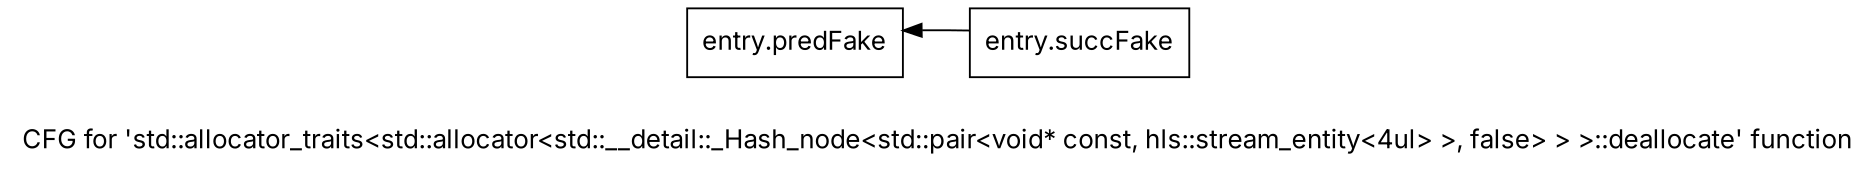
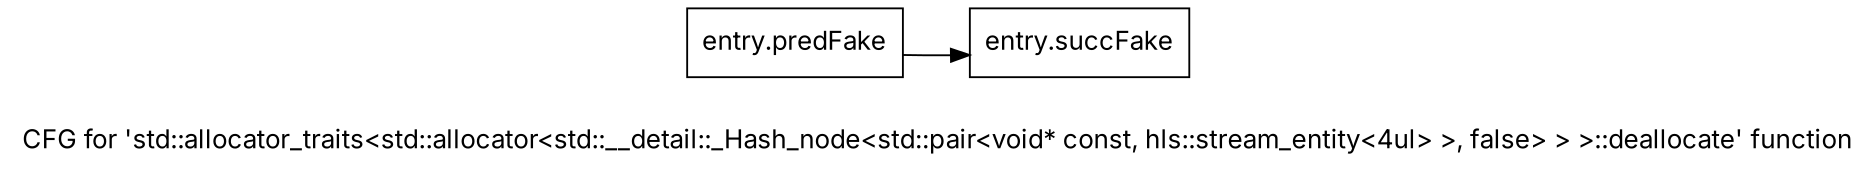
edge "entry.succFake" -> "entry.predFake": reversed
